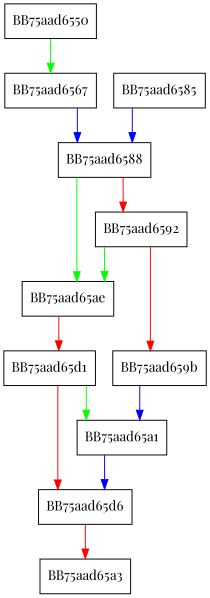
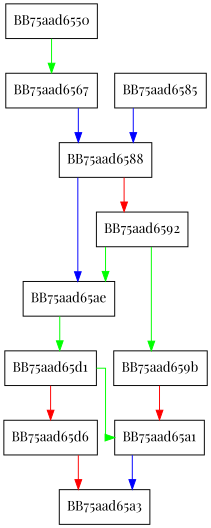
edge "BB75aad6588" -> "BB75aad65ae": color green -> blue
edge "BB75aad6592" -> "BB75aad659b": color red -> green
edge "BB75aad65ae" -> "BB75aad65d1": color red -> green
edge "BB75aad659b" -> "BB75aad65a1": color blue -> red
edge "BB75aad65a1" -> "BB75aad65d6": now "BB75aad65a1" -> "BB75aad65a3"
